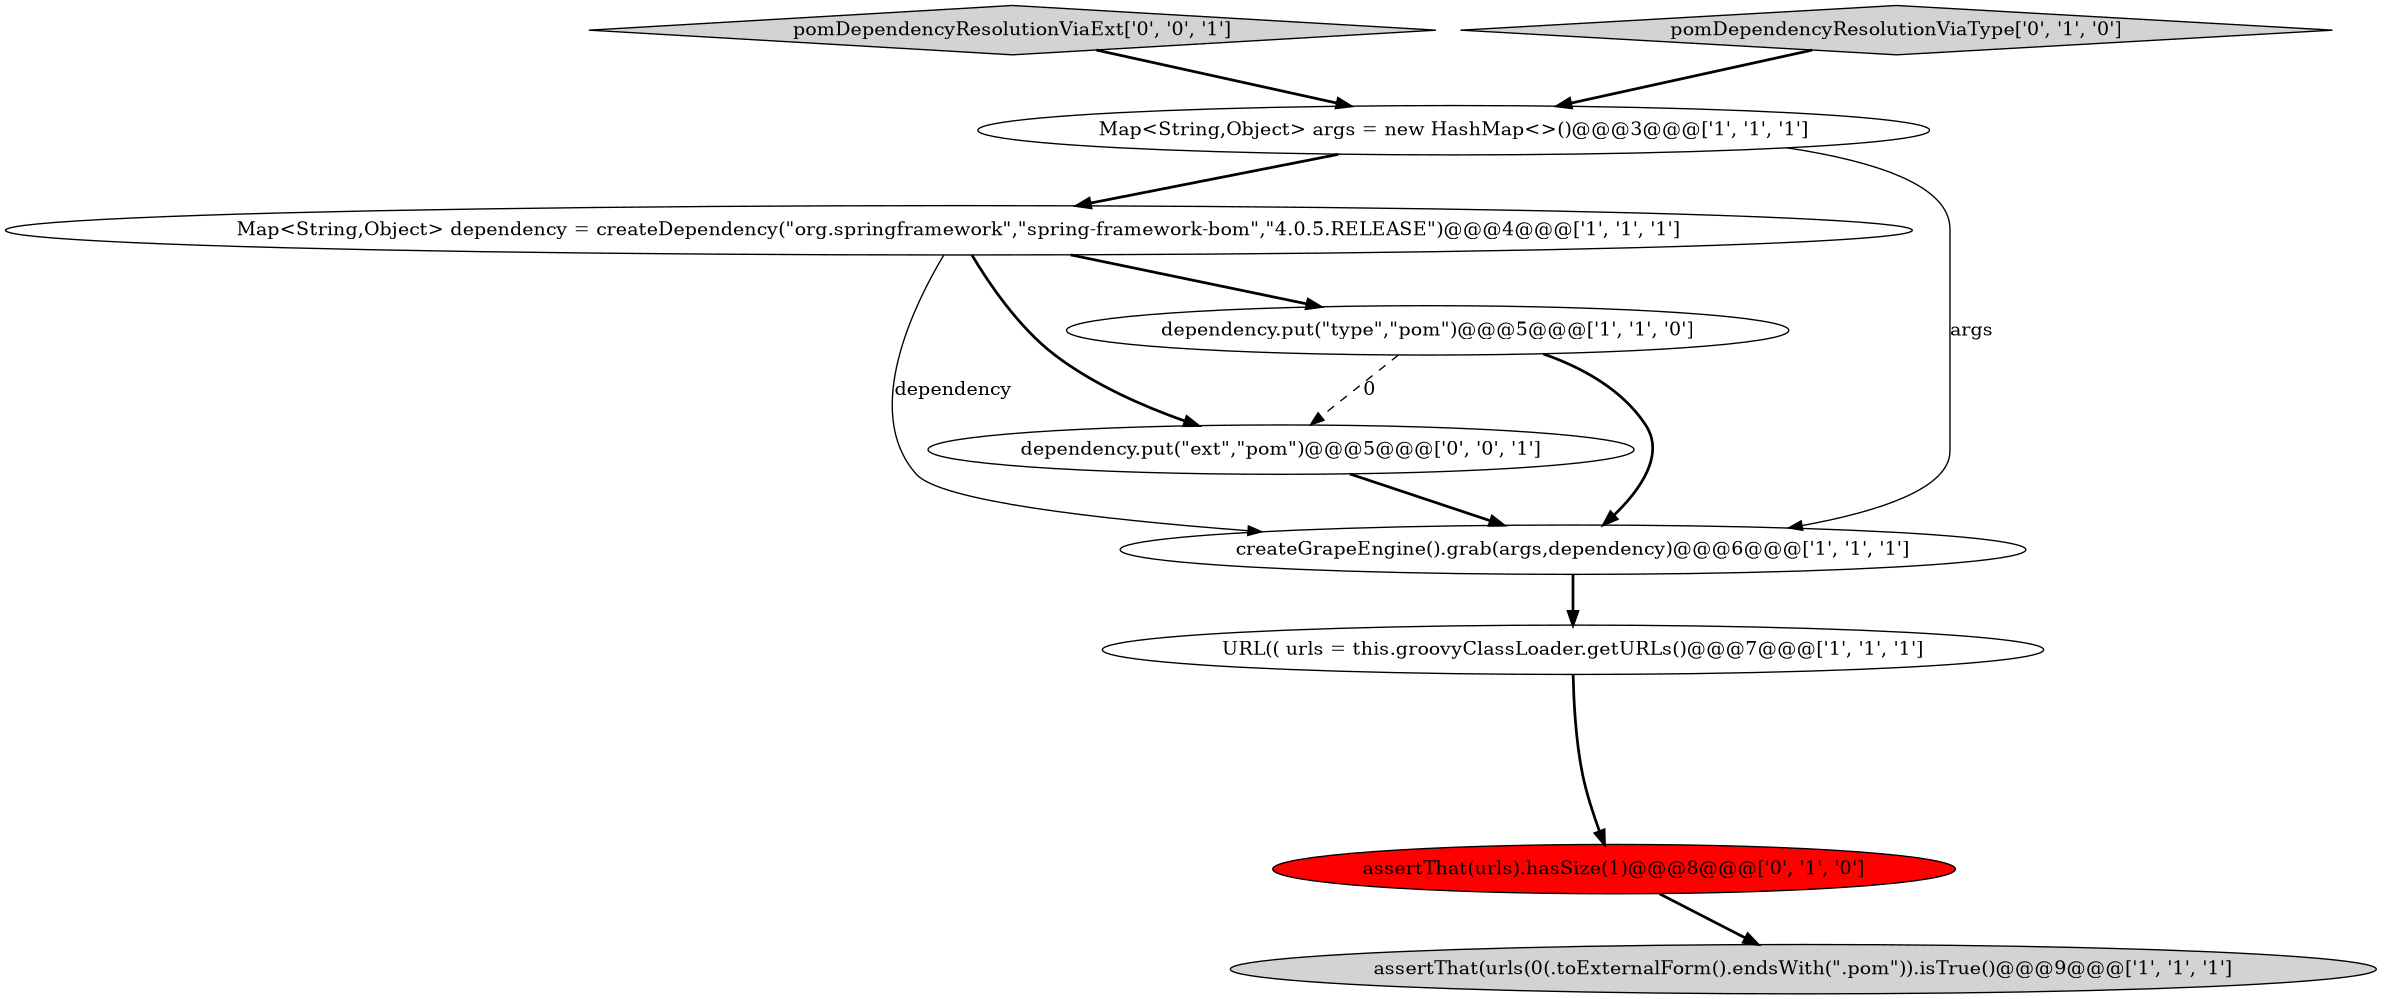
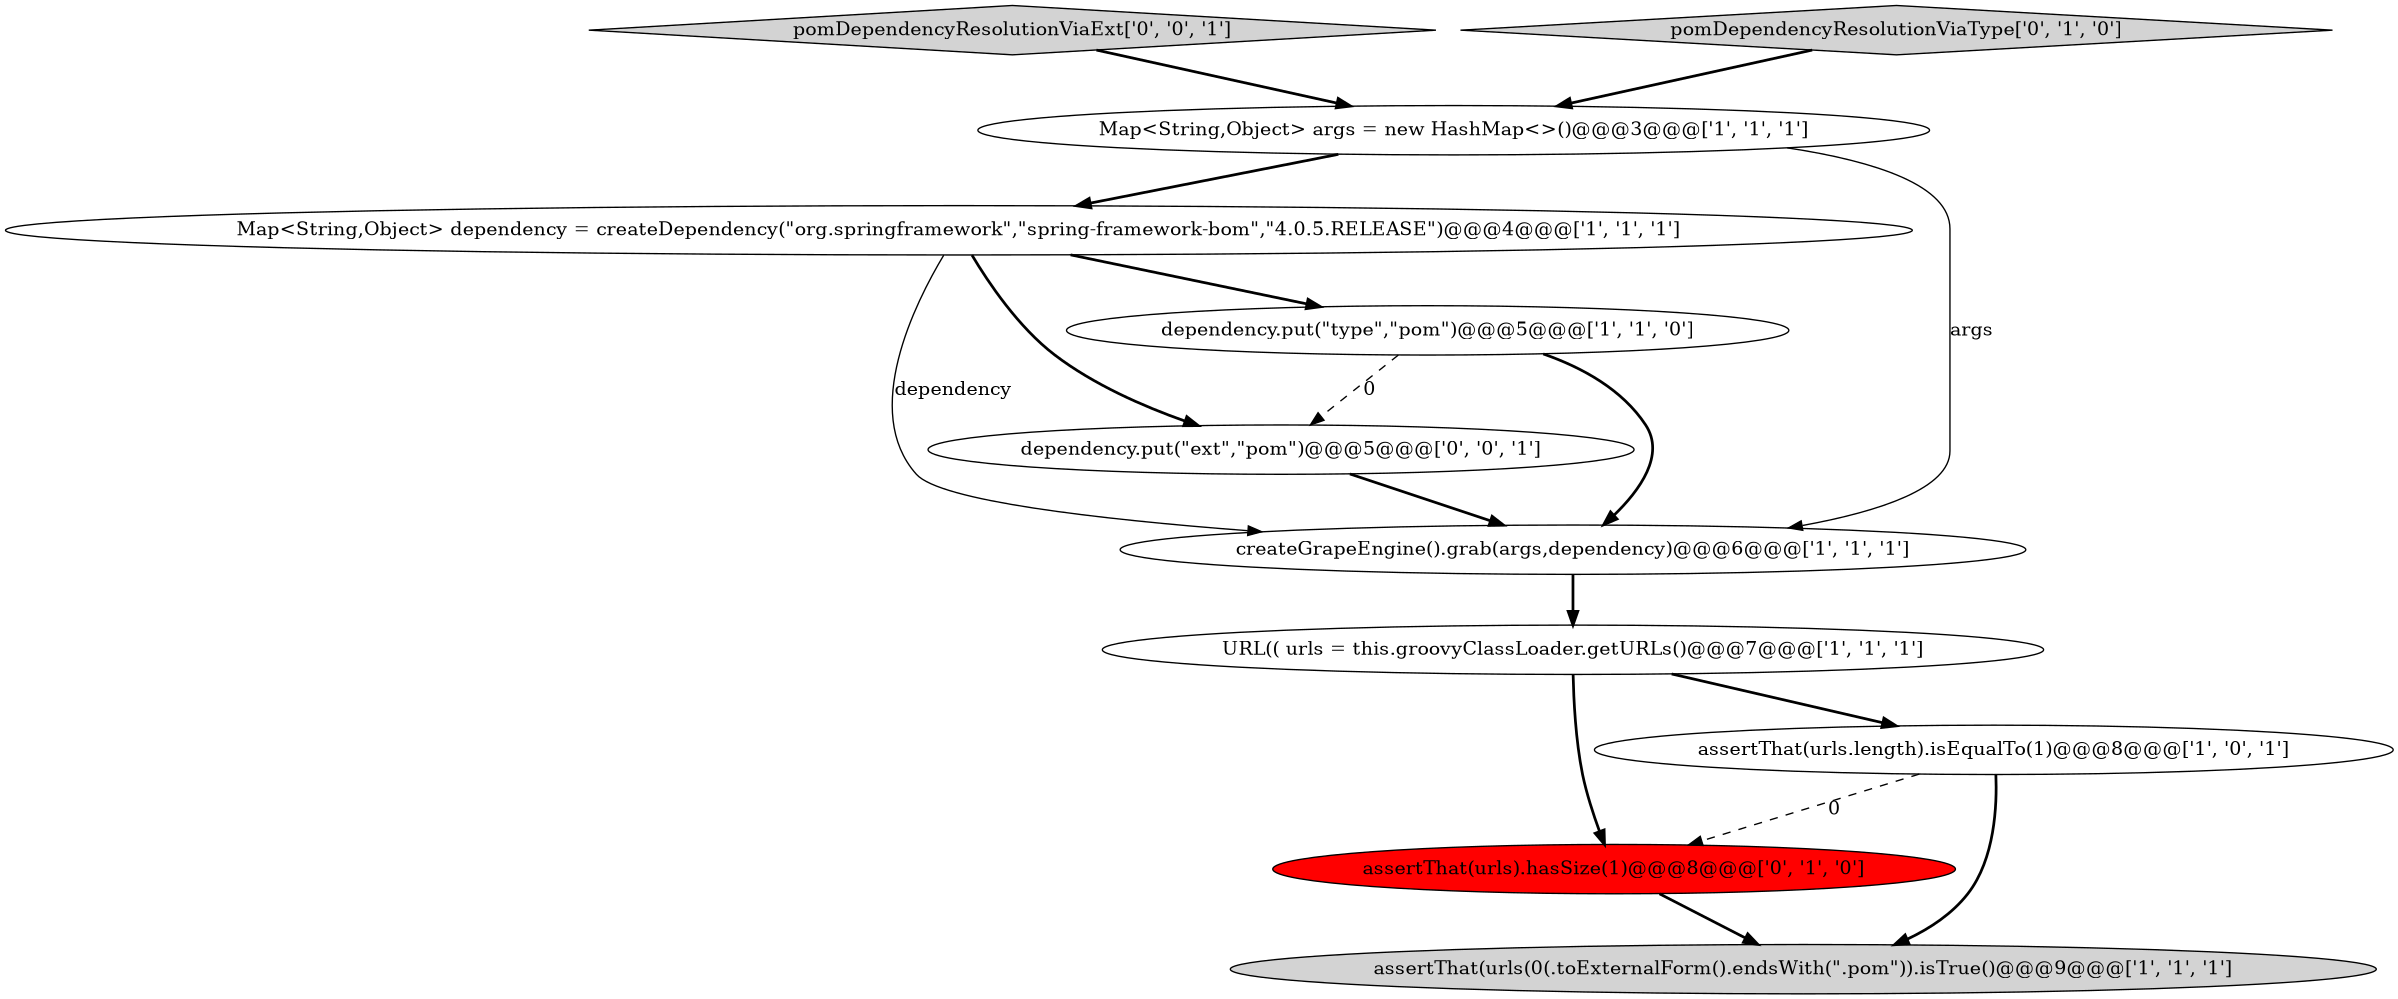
node "assertThat(urls.length).isEqualTo(1)@@@8@@@['1', '0', '1']": added
